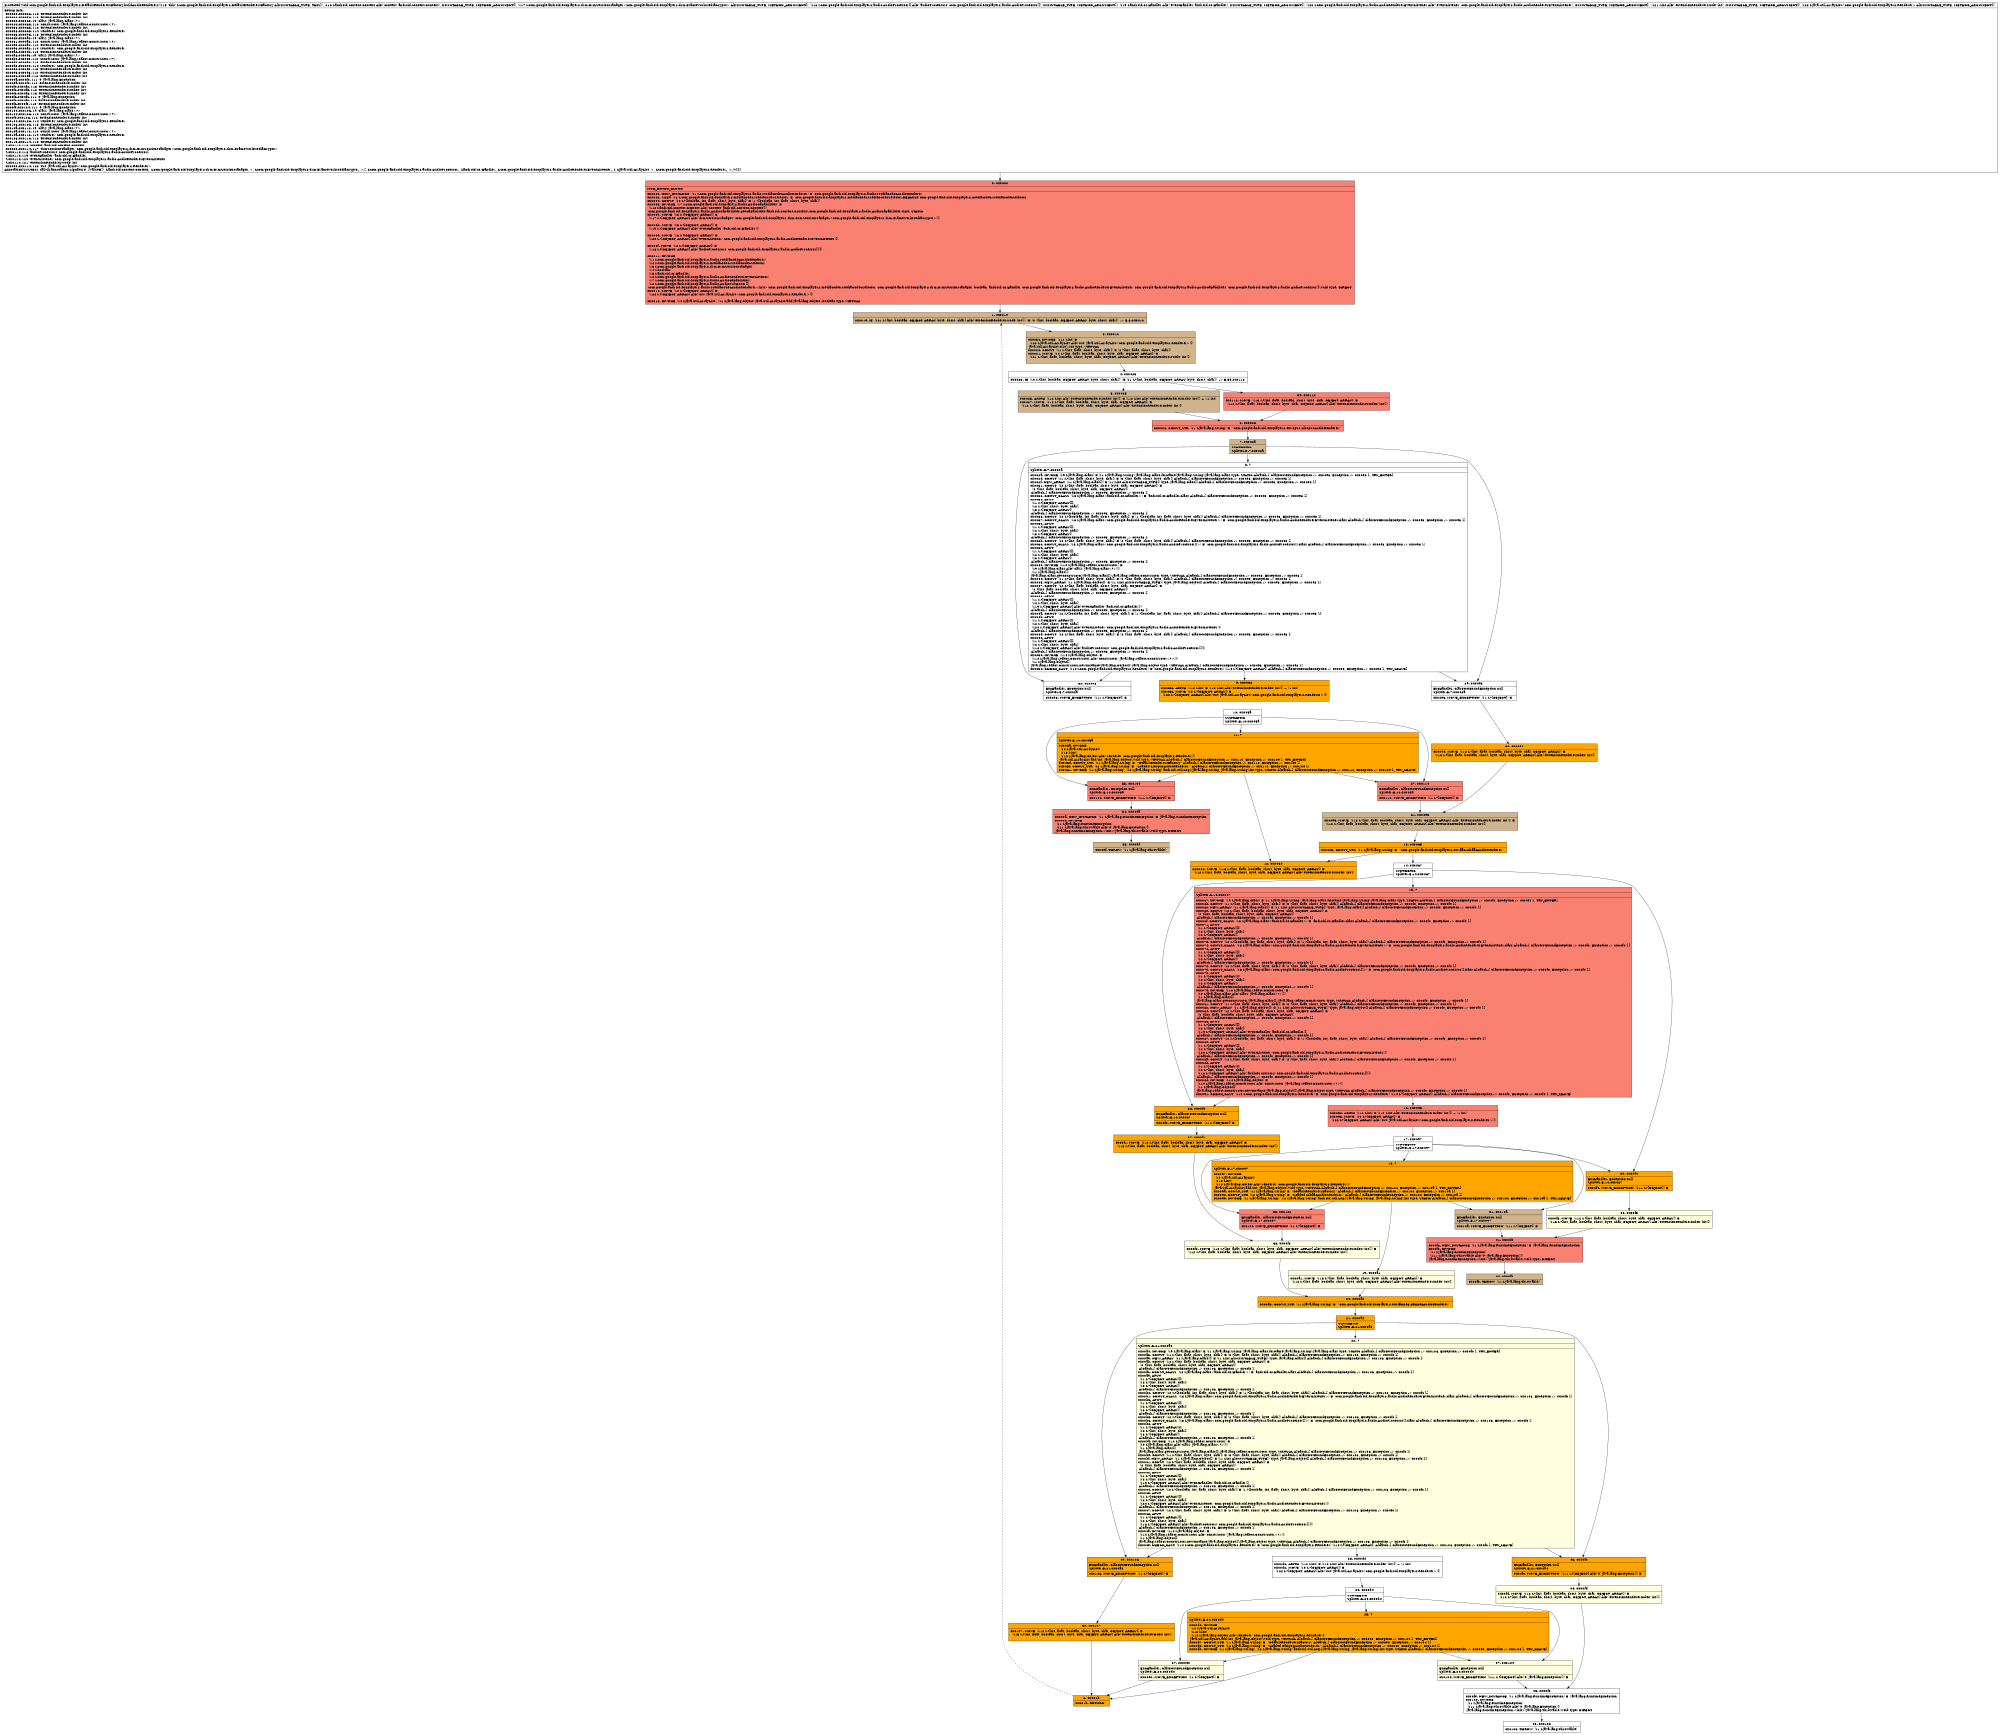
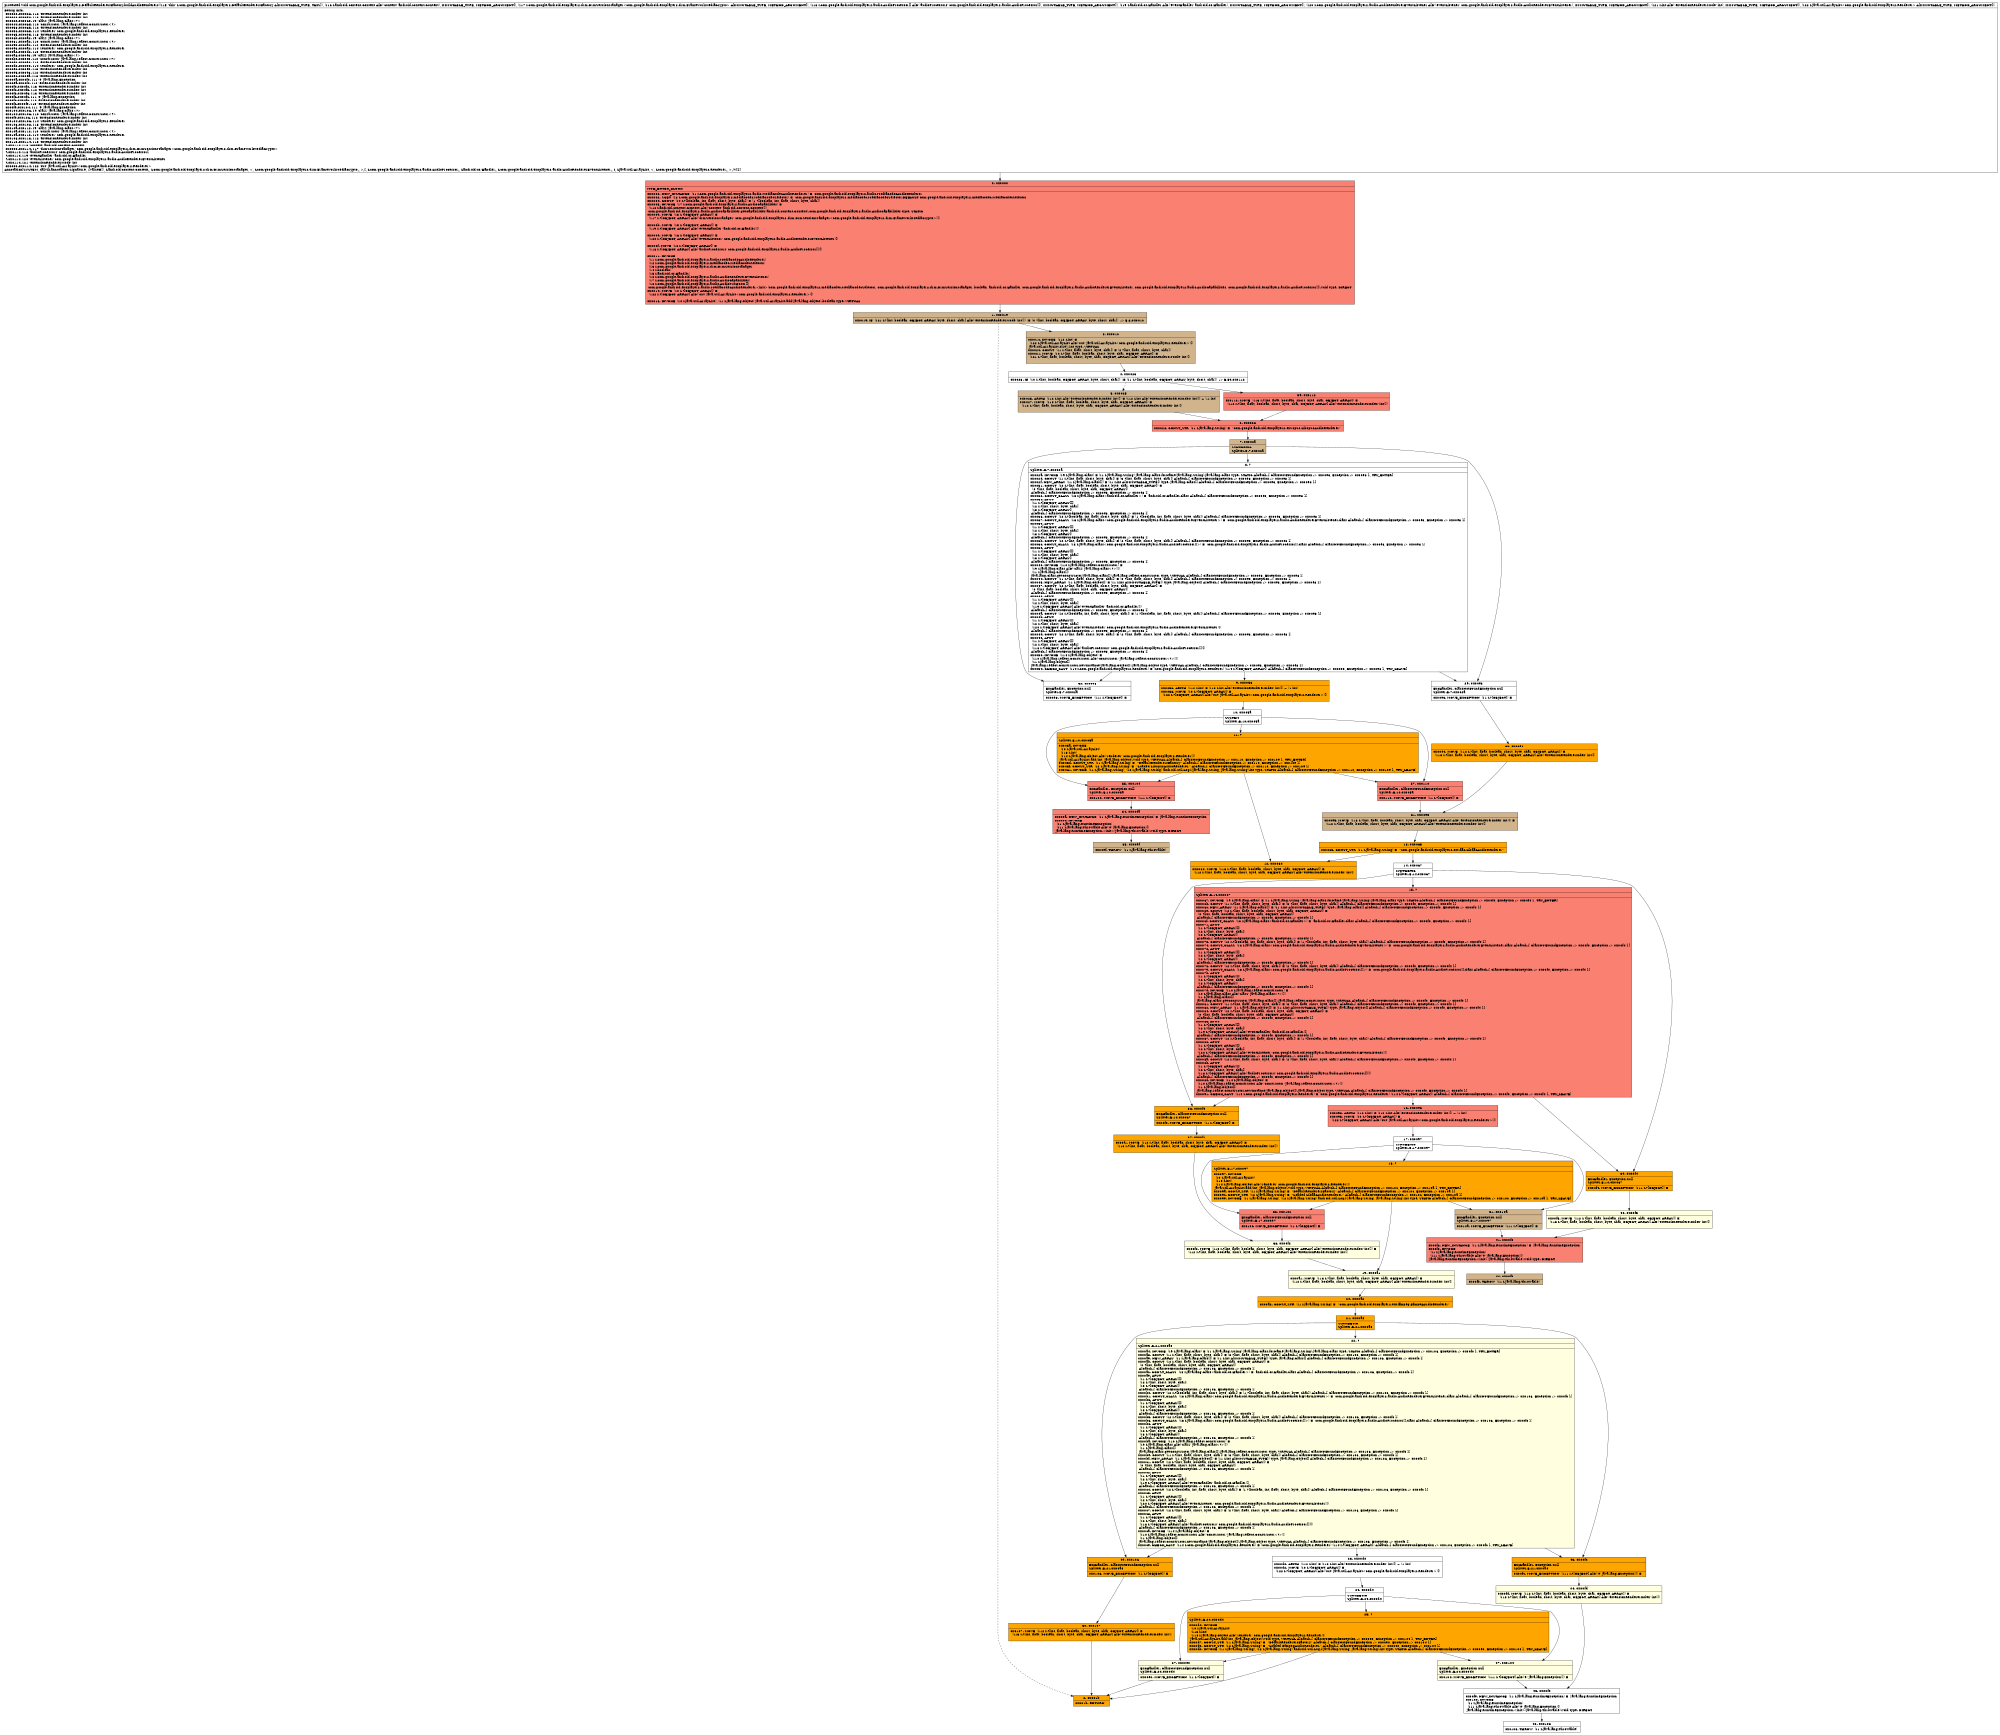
node "3: 0x001c": text "0x005c: INVOKE  (r12 I:int) =" -> "0x001c: INVOKE  (r12 I:int) ="
edge "9: 0x0056" -> "10: 0x005a": added
node "10: 0x005a": text "SYNTHETIC" -> "SYSTEM"
edge "2: 0x001b" -> "1: 0x0019": reversed
edge "17: 0x0097" -> "39: 0x00f4": now "15: ?" -> "39: 0x00f4"
edge "38: 0x00f2" -> "20: 0x00a2": now "38: 0x00f2" -> "19: 0x00a1"
